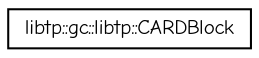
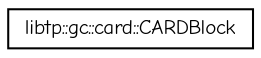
node "libtp::gc::libtp::CARDBlock": label "libtp::gc::libtp::CARDBlock" -> "libtp::gc::card::CARDBlock"
